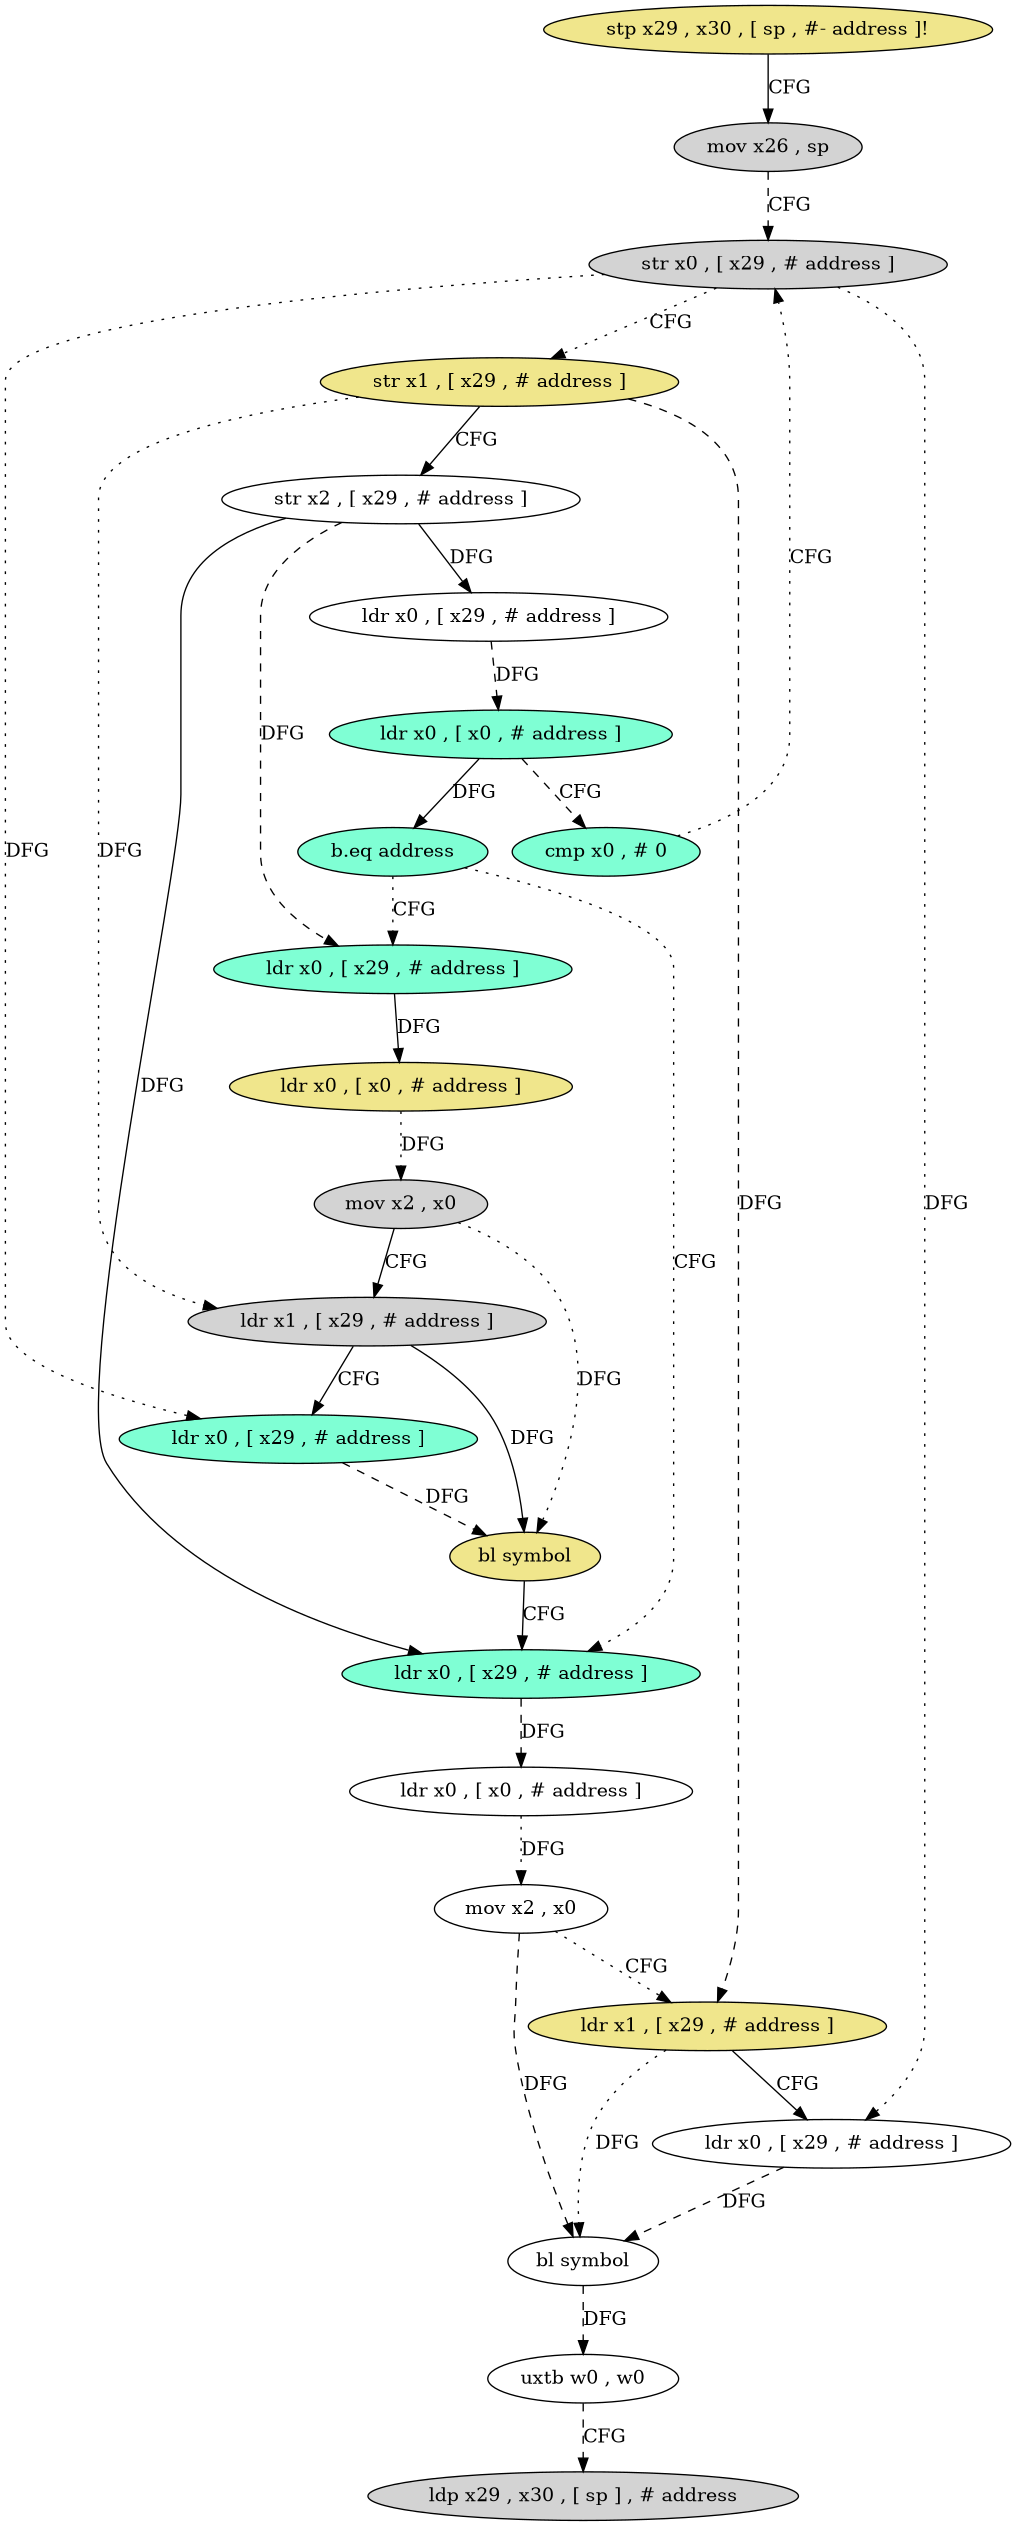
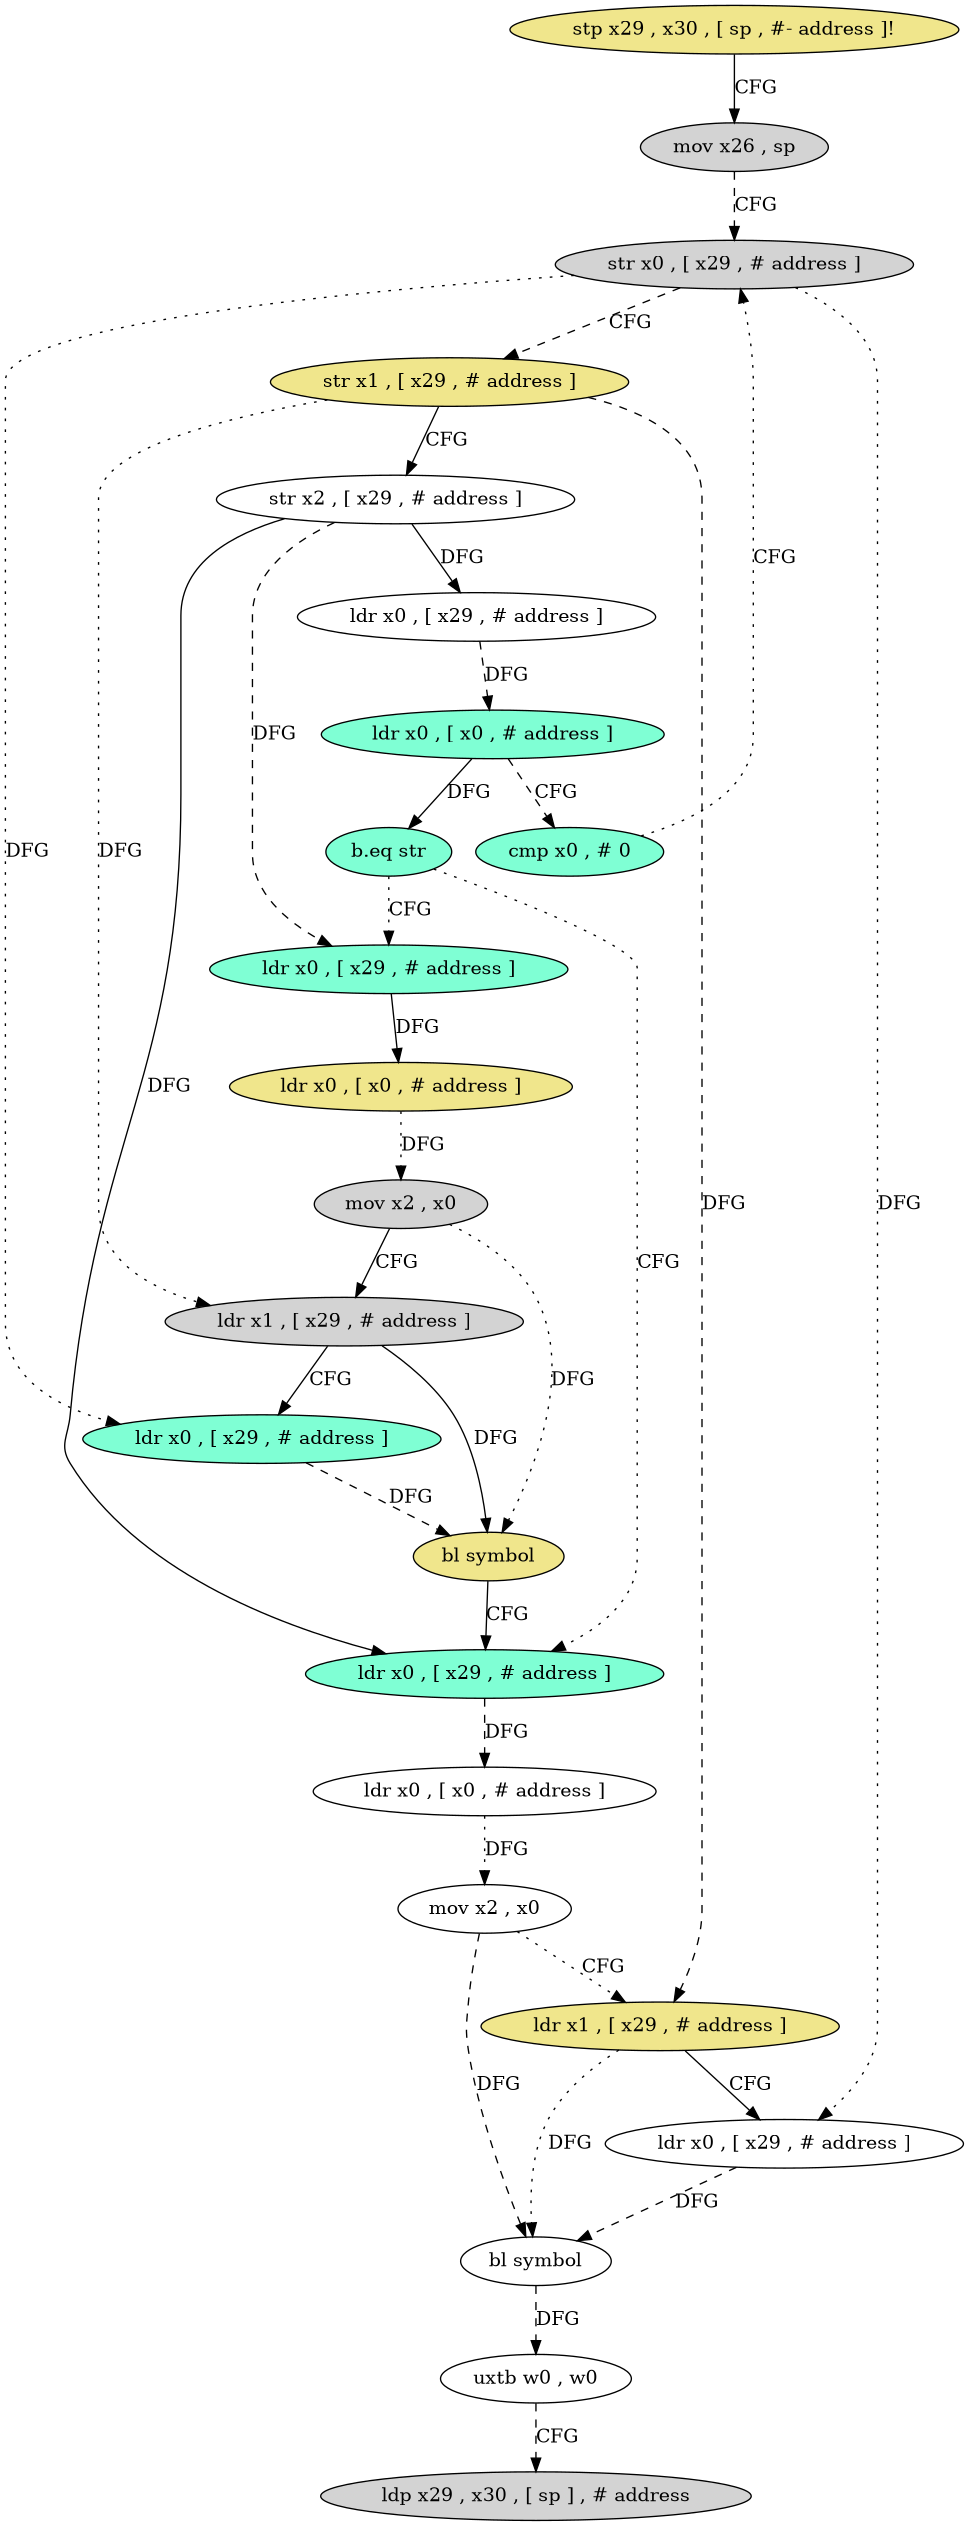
edge "str x0 , [ x29 , # address ]" -> "str x1 , [ x29 , # address ]": style dotted -> dashed
node "b.eq address": label "b.eq address" -> "b.eq str"
